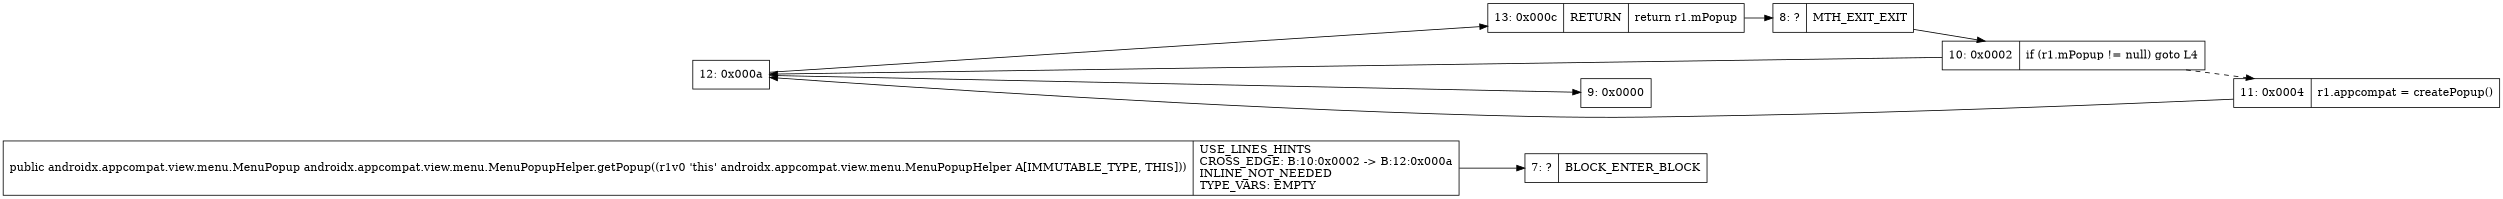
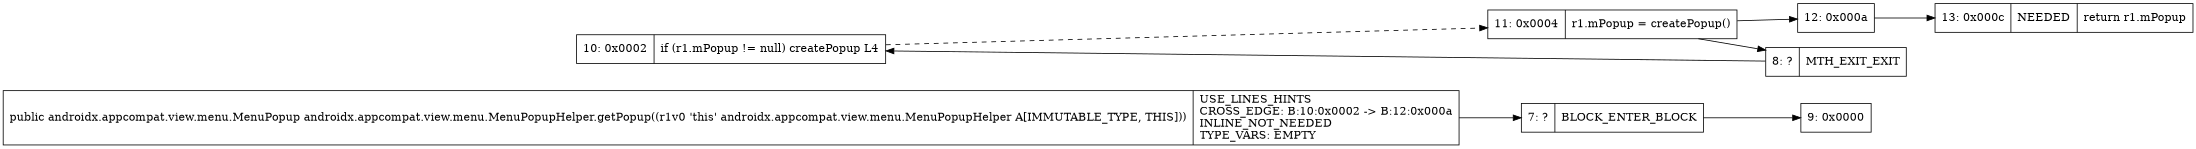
node "13: 0x000c": text "RETURN" -> "NEEDED"
edge "13: 0x000c" -> "8: ?": now "11: 0x0004" -> "8: ?"
node "10: 0x0002": text "if (r1.mPopup != null) goto L4" -> "if (r1.mPopup != null) createPopup L4"
edge "10: 0x0002" -> "12: 0x000a": removed
edge "12: 0x000a" -> "9: 0x0000": now "7: ?" -> "9: 0x0000"
node "11: 0x0004": text "r1.appcompat = createPopup()" -> "r1.mPopup = createPopup()"
